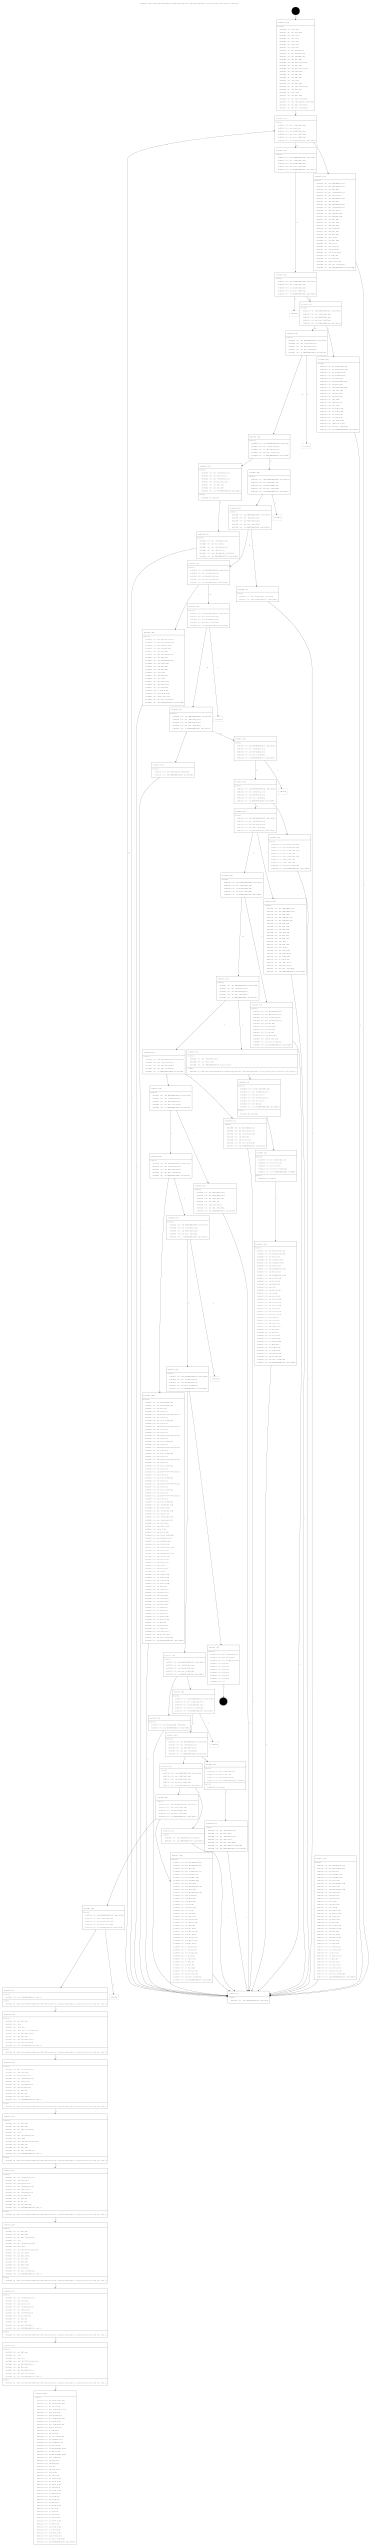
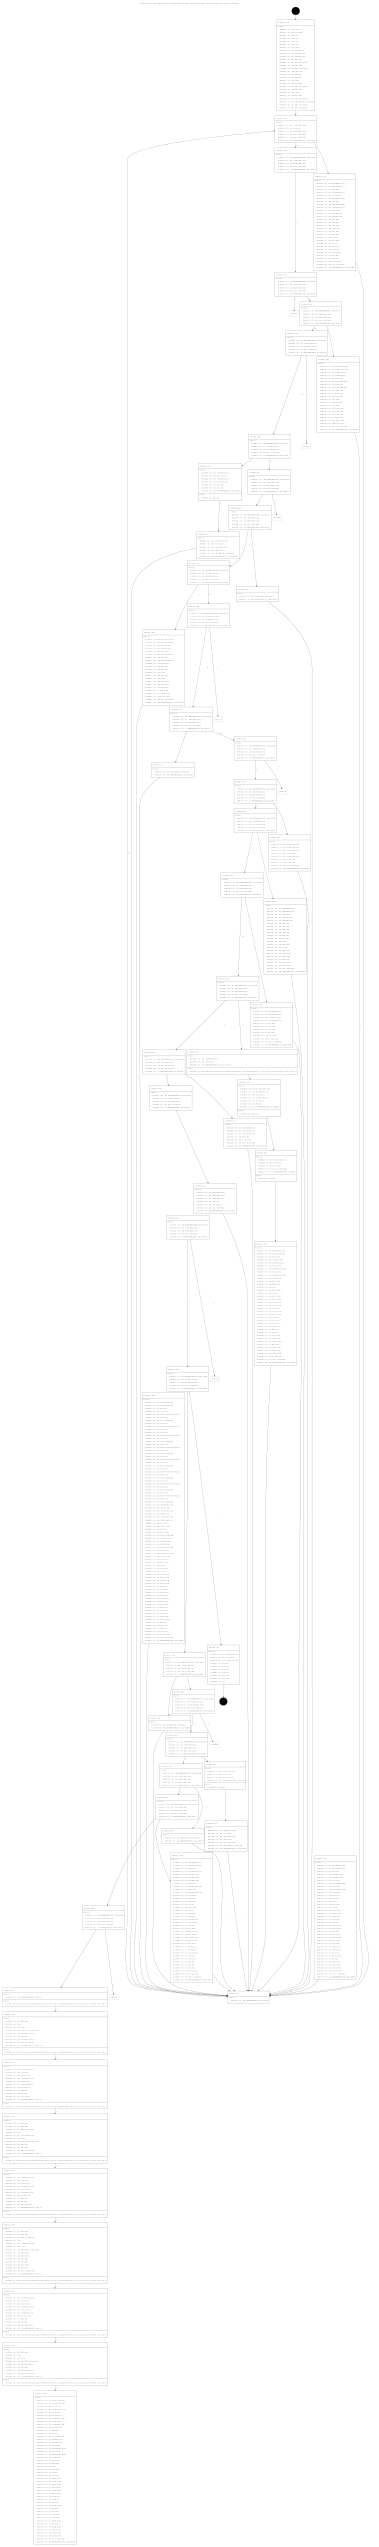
node "0x4016be [28]": removed
